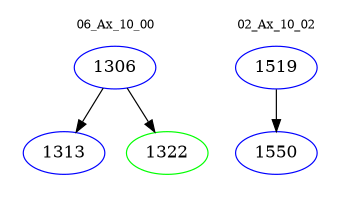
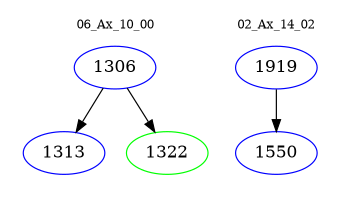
cluster "02_Ax_10_02": label "02_Ax_10_02" -> "02_Ax_14_02"
node "1519": label "1519" -> "1919"
